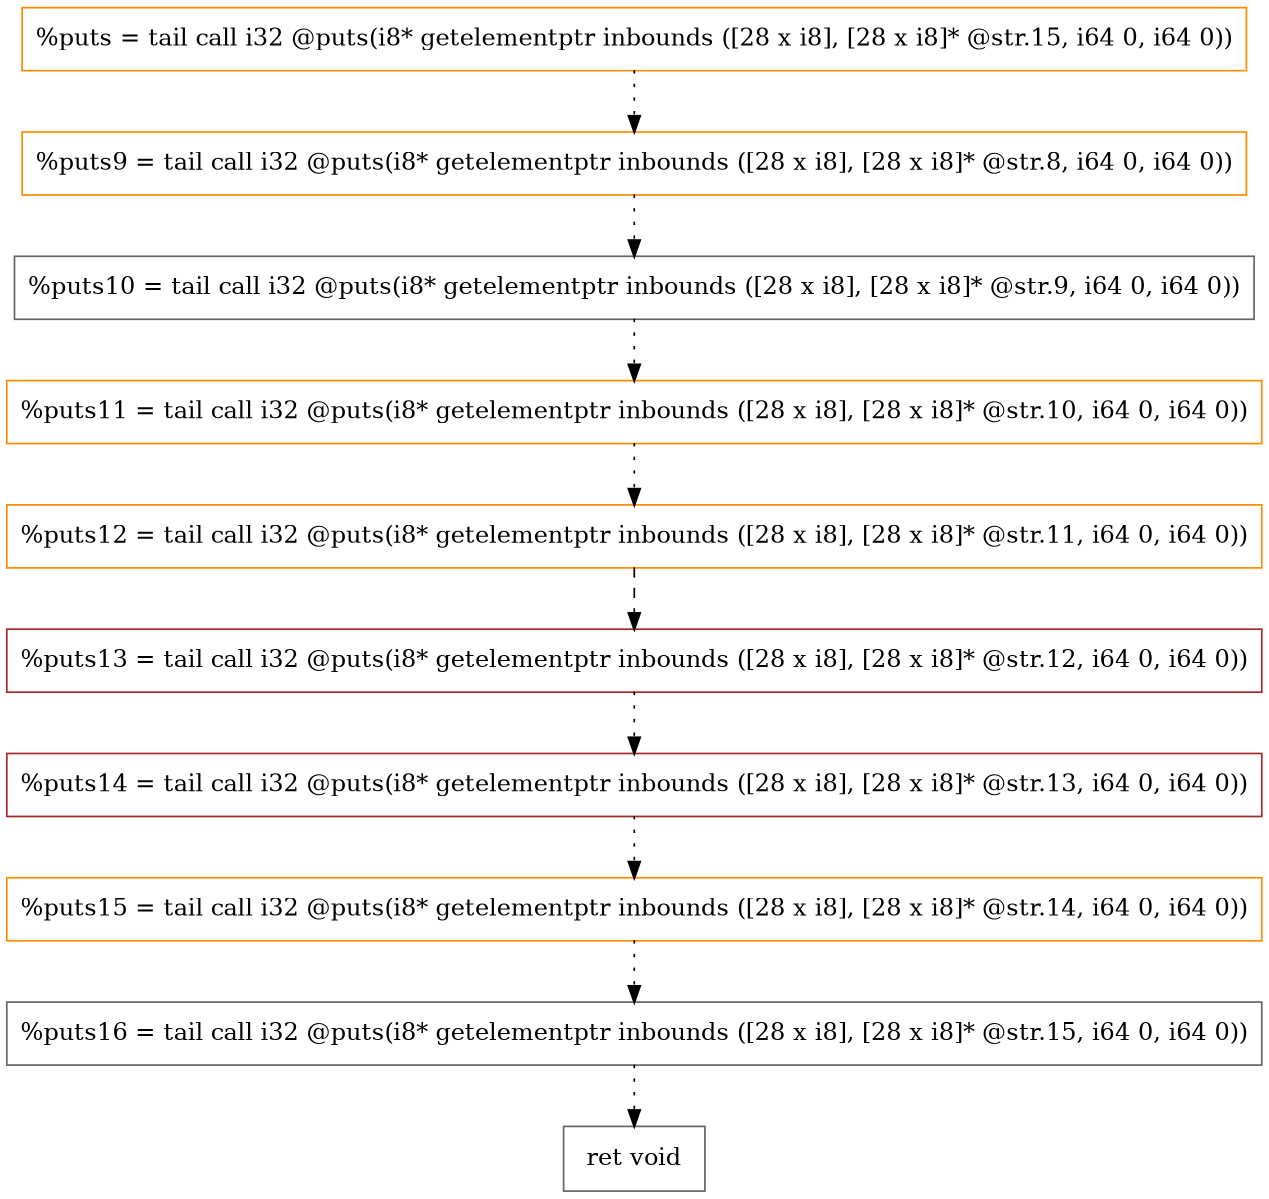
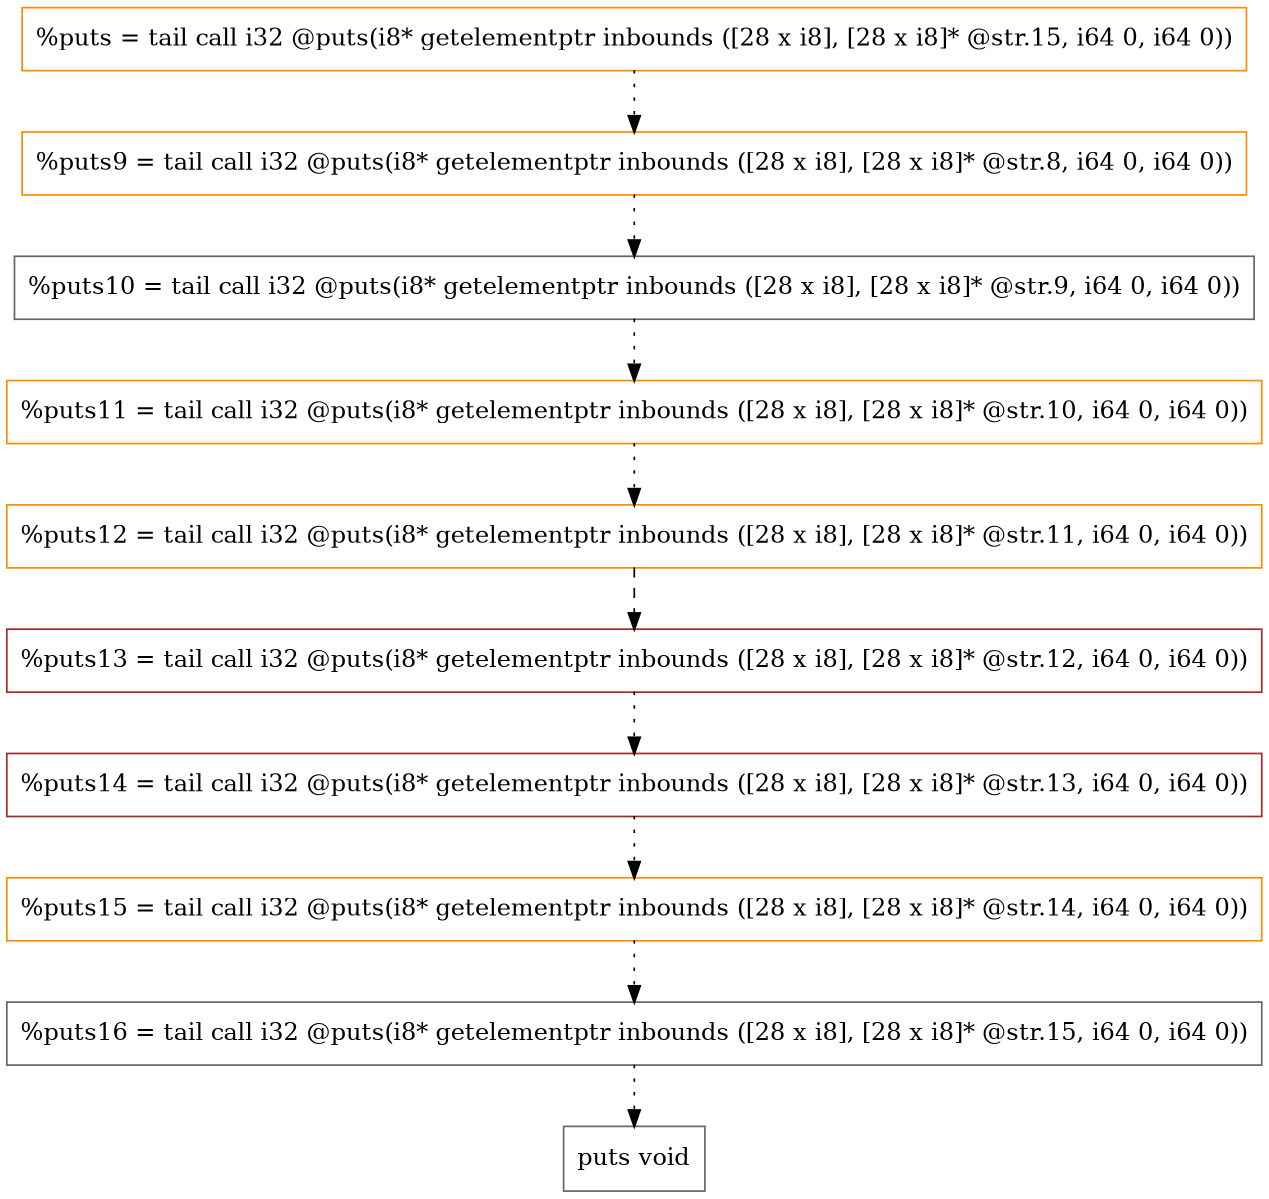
node "ret void": label "ret void" -> "puts void"
